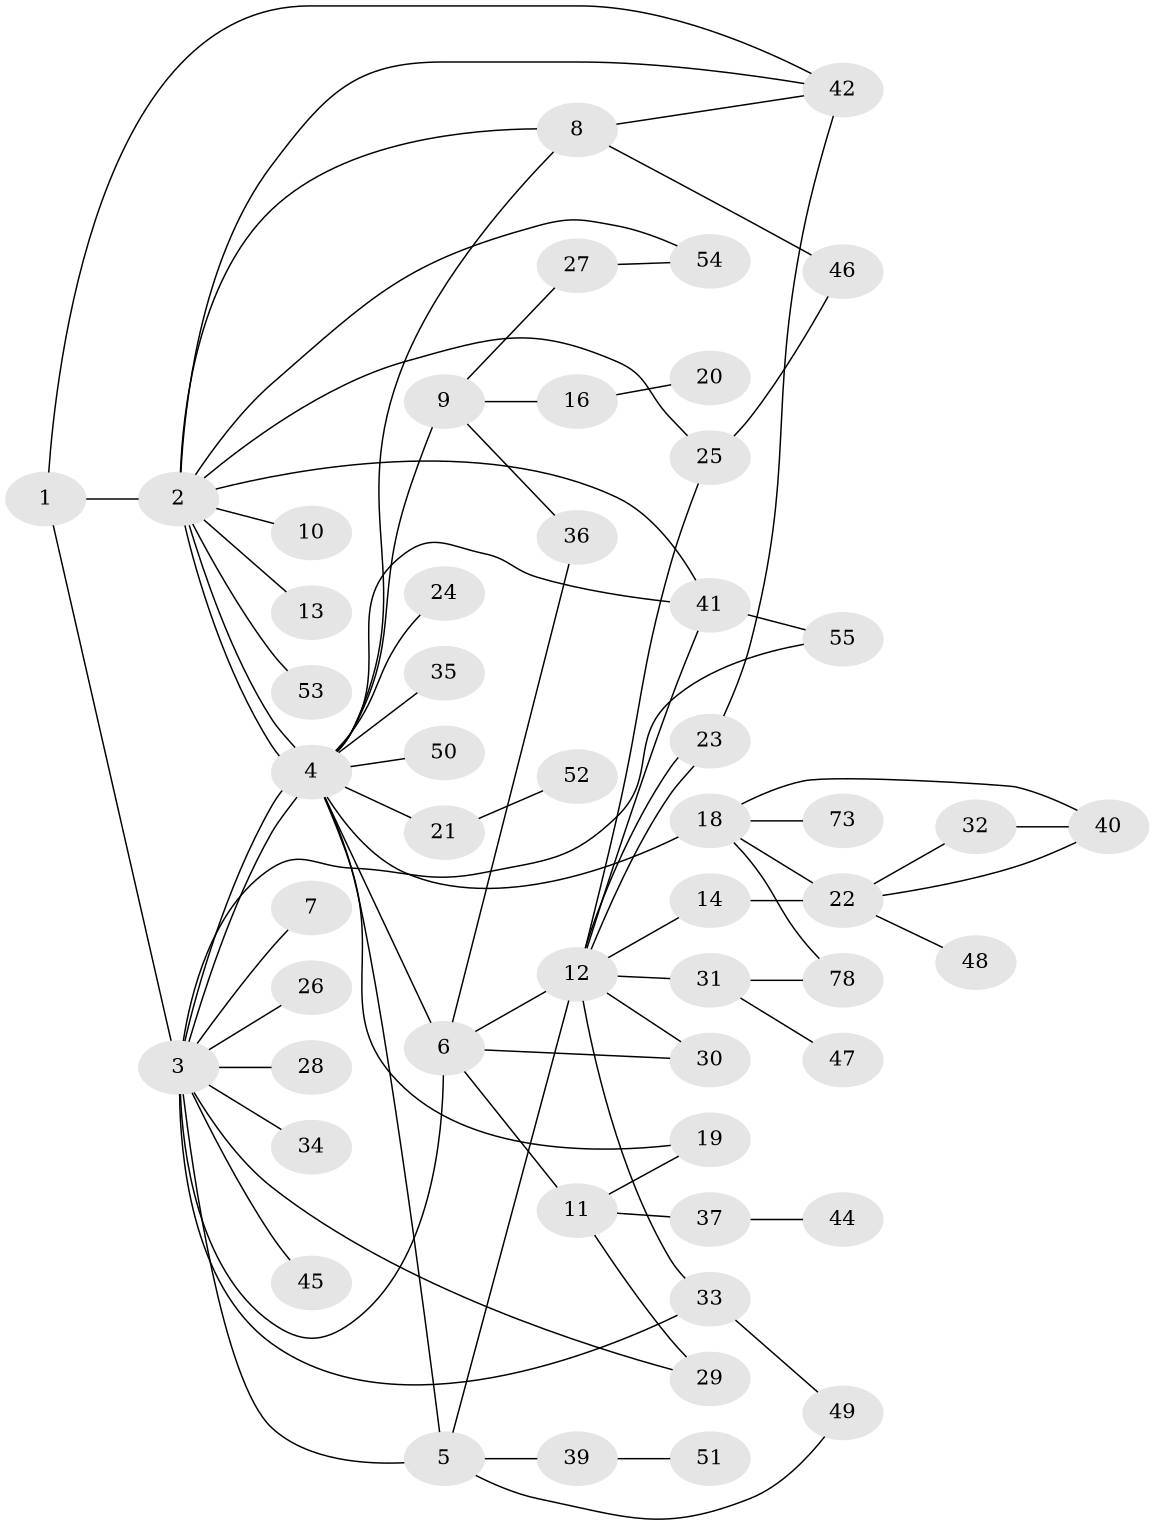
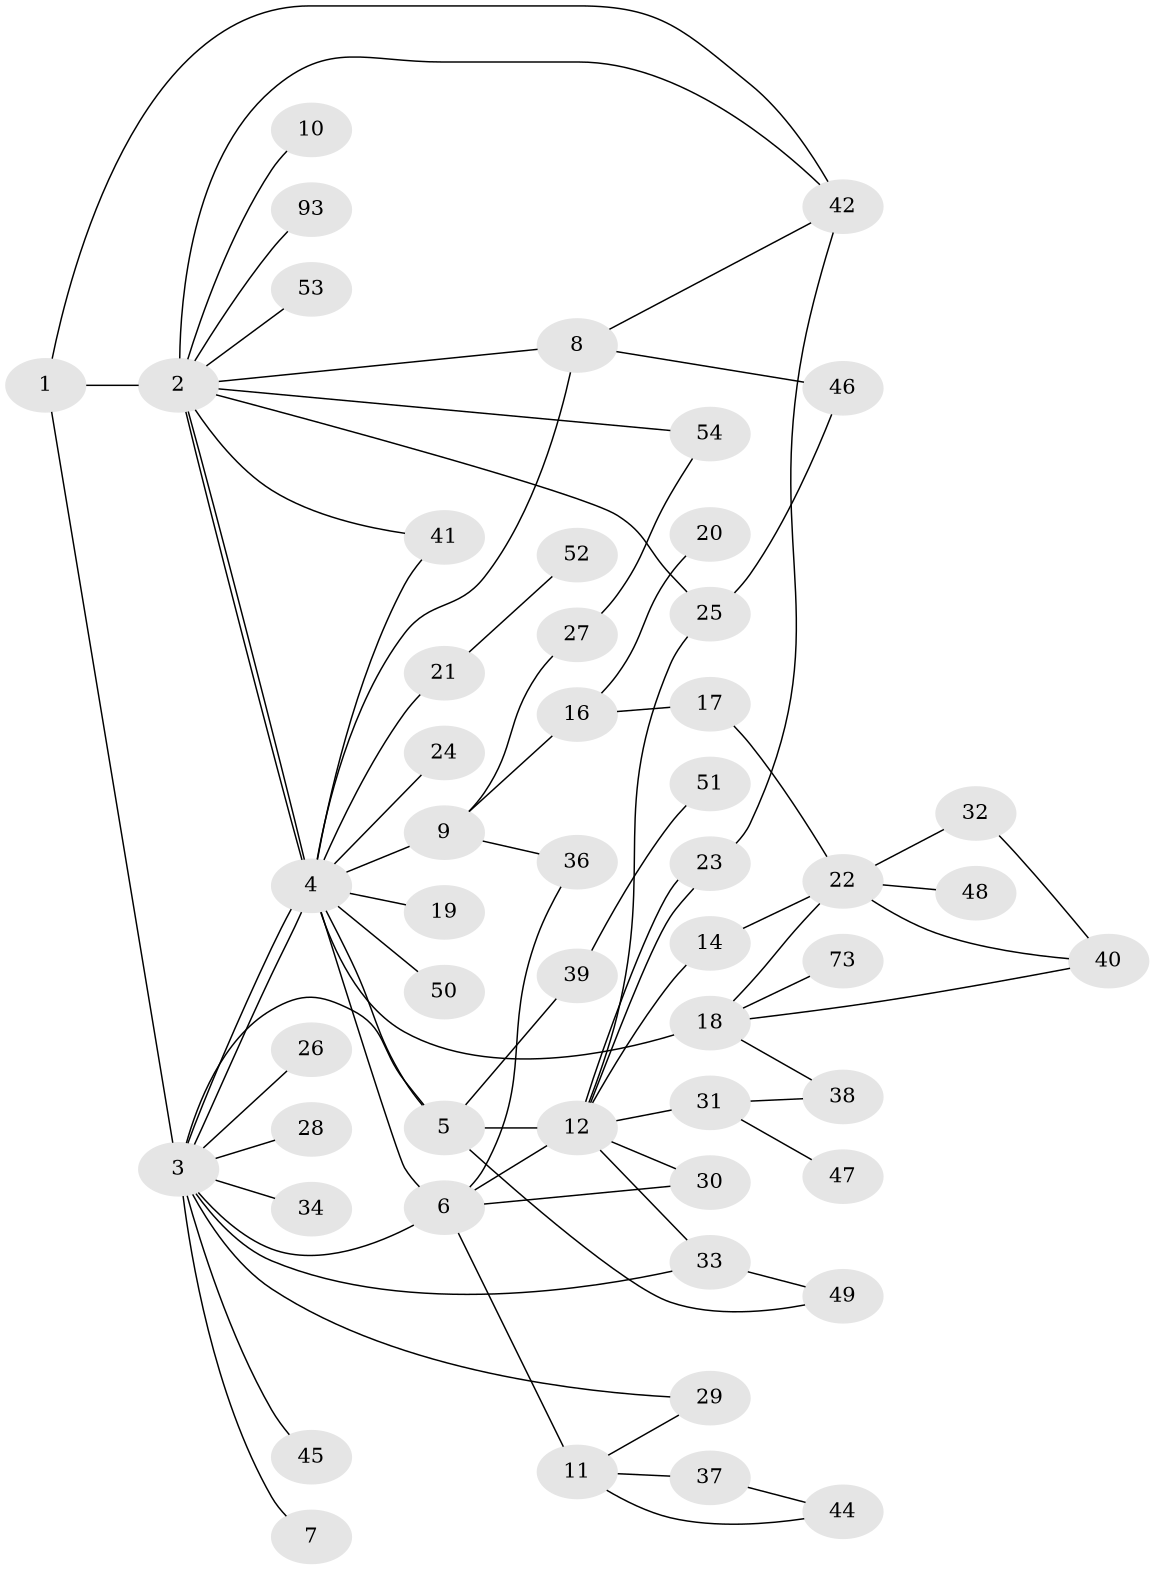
node "13": label "13" -> "93"
node "55": removed
node "35": removed
node "17": added
edge "41" -- "12": removed
node "78": label "78" -> "38"
edge "19" -- "11": now "44" -- "11"
